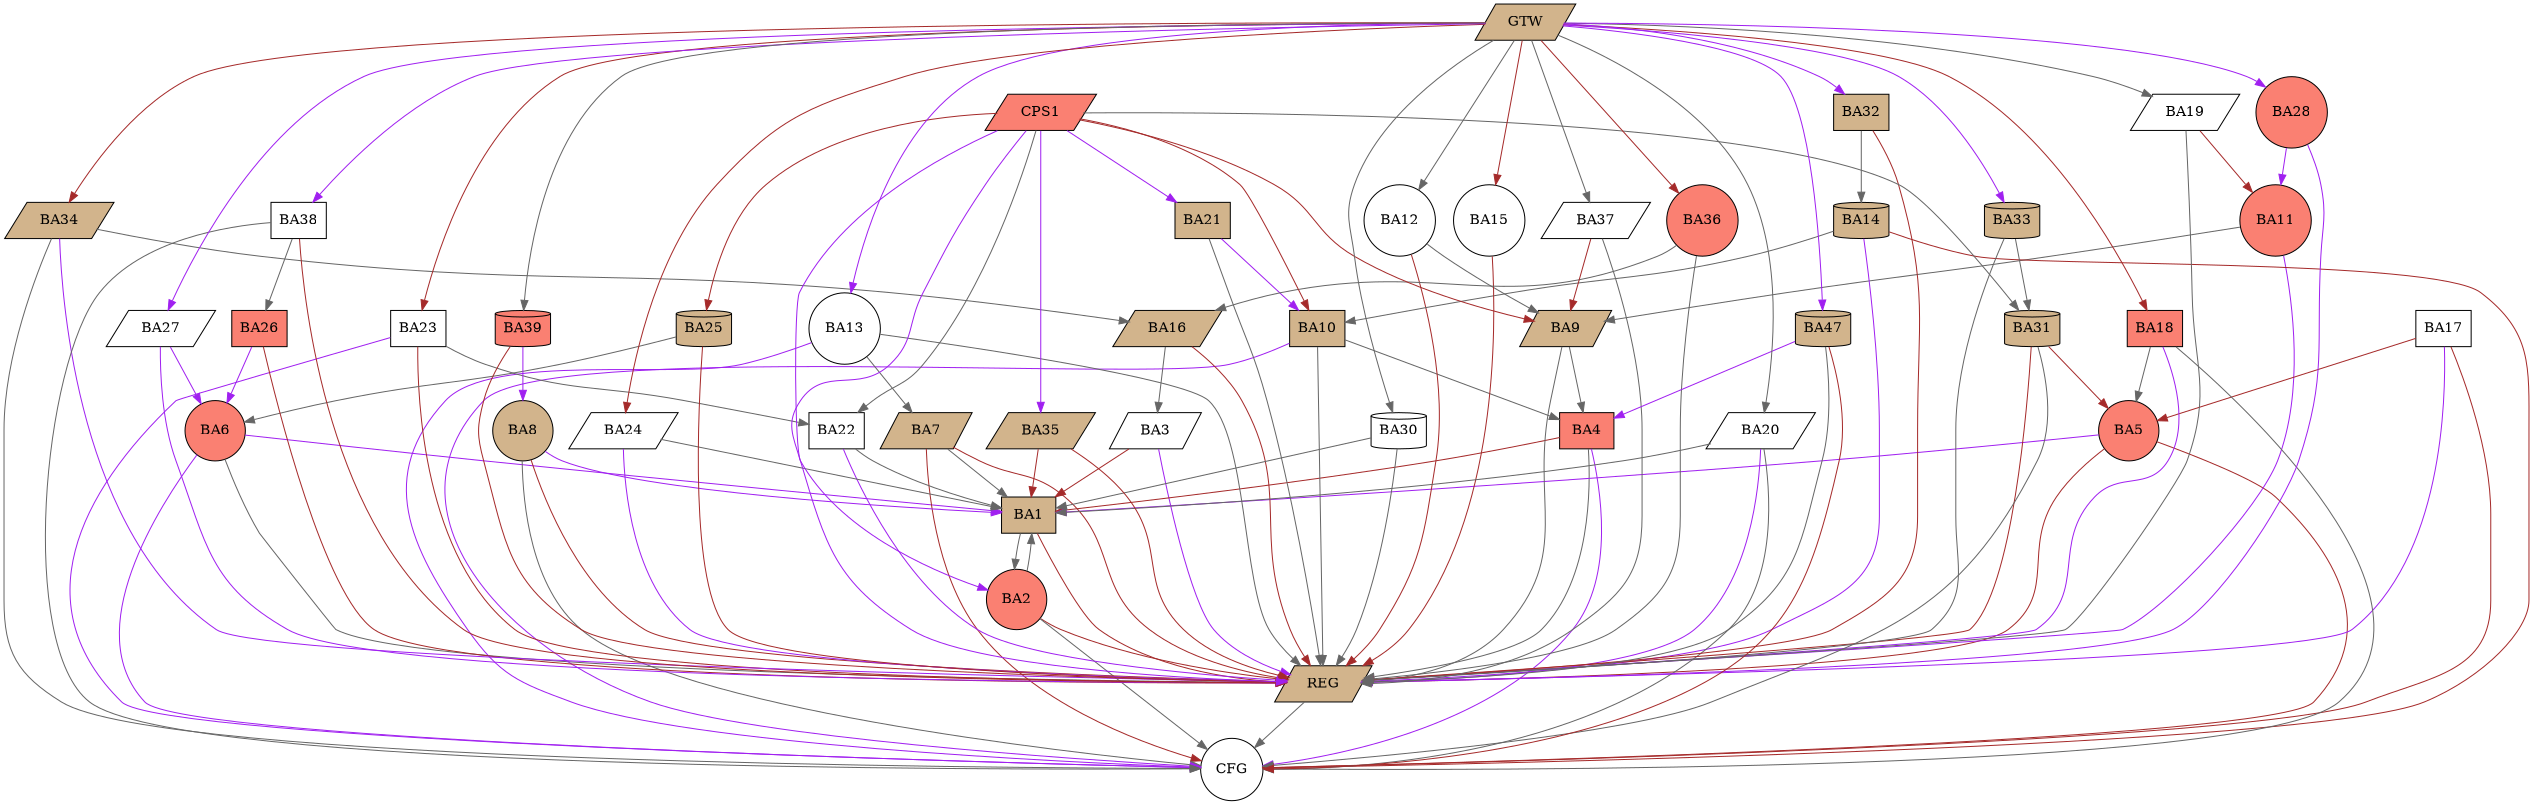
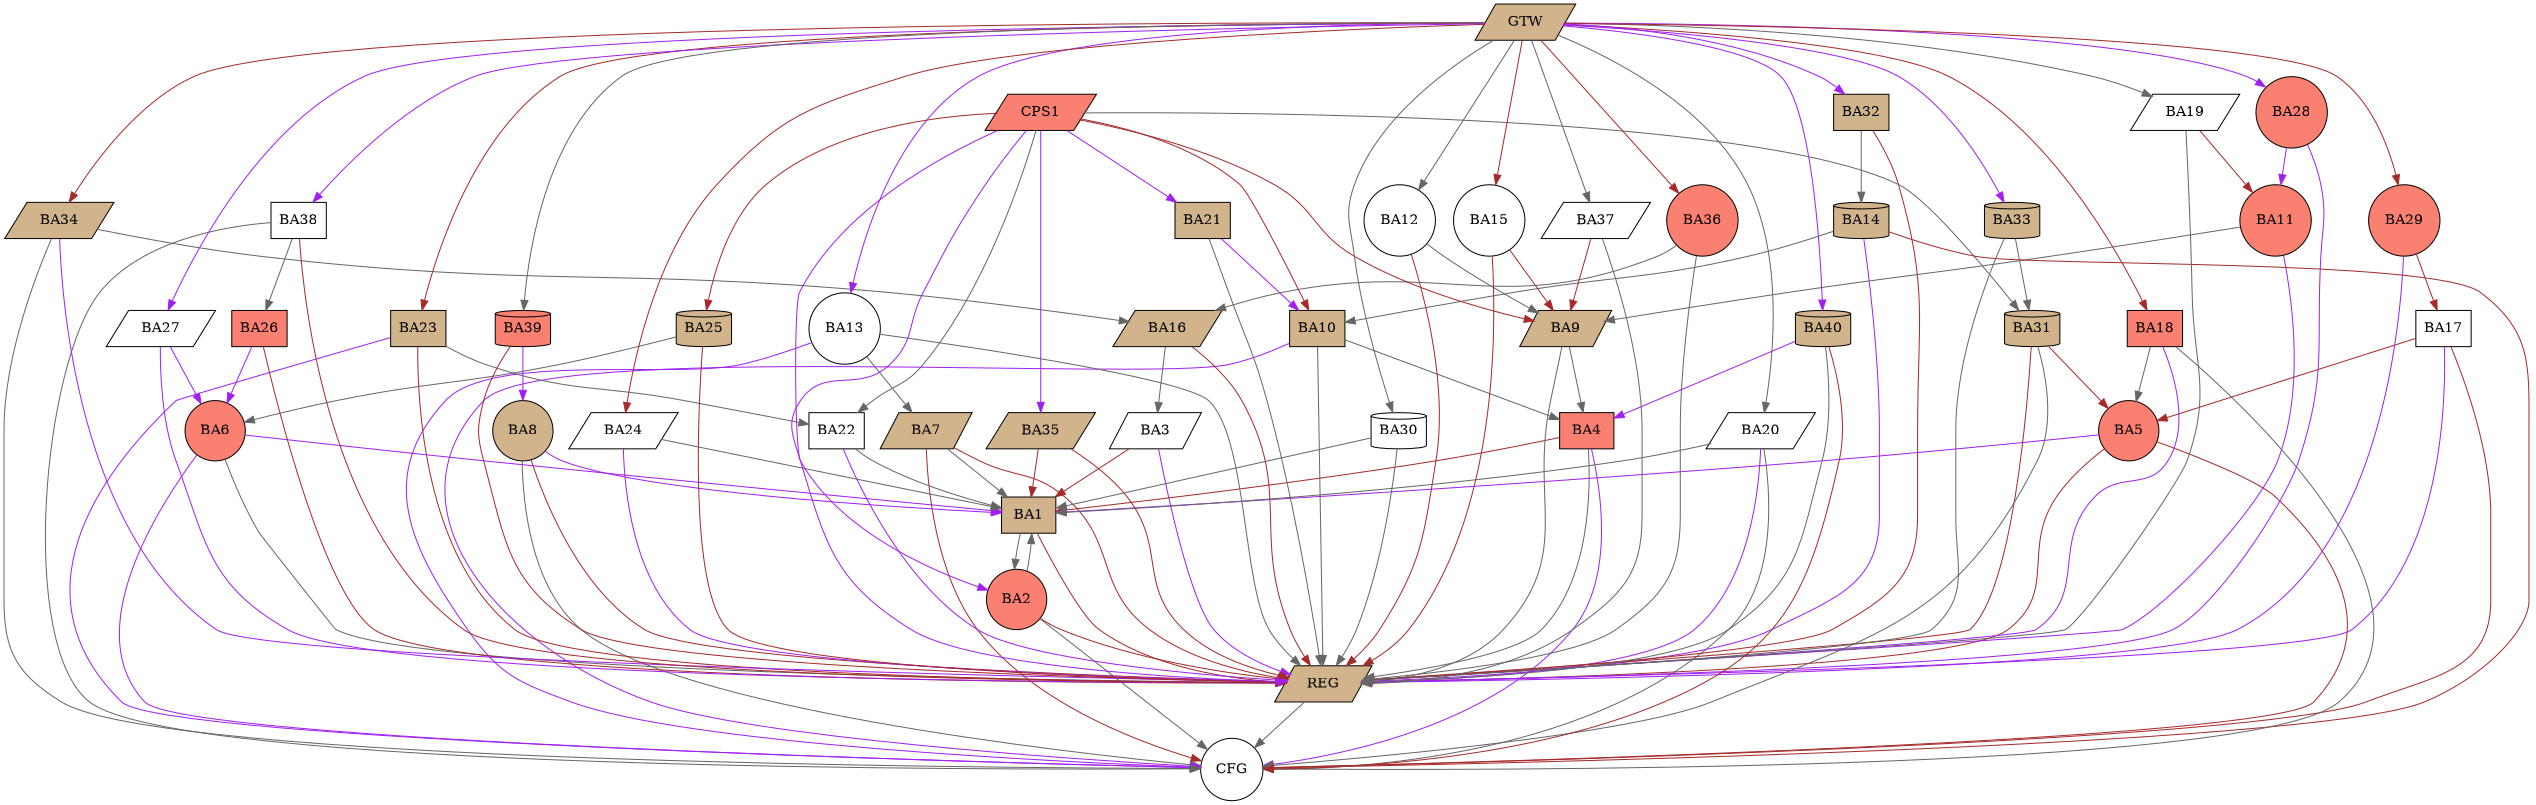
node "BA29": added
edge "BA15" -> "BA9": added
node "BA23": fillcolor white -> tan
node "BA47": label "BA47" -> "BA40"
